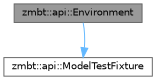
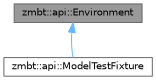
edge "zmbt::api::Environment" -> "zmbt::api::ModelTestFixture": reversed
